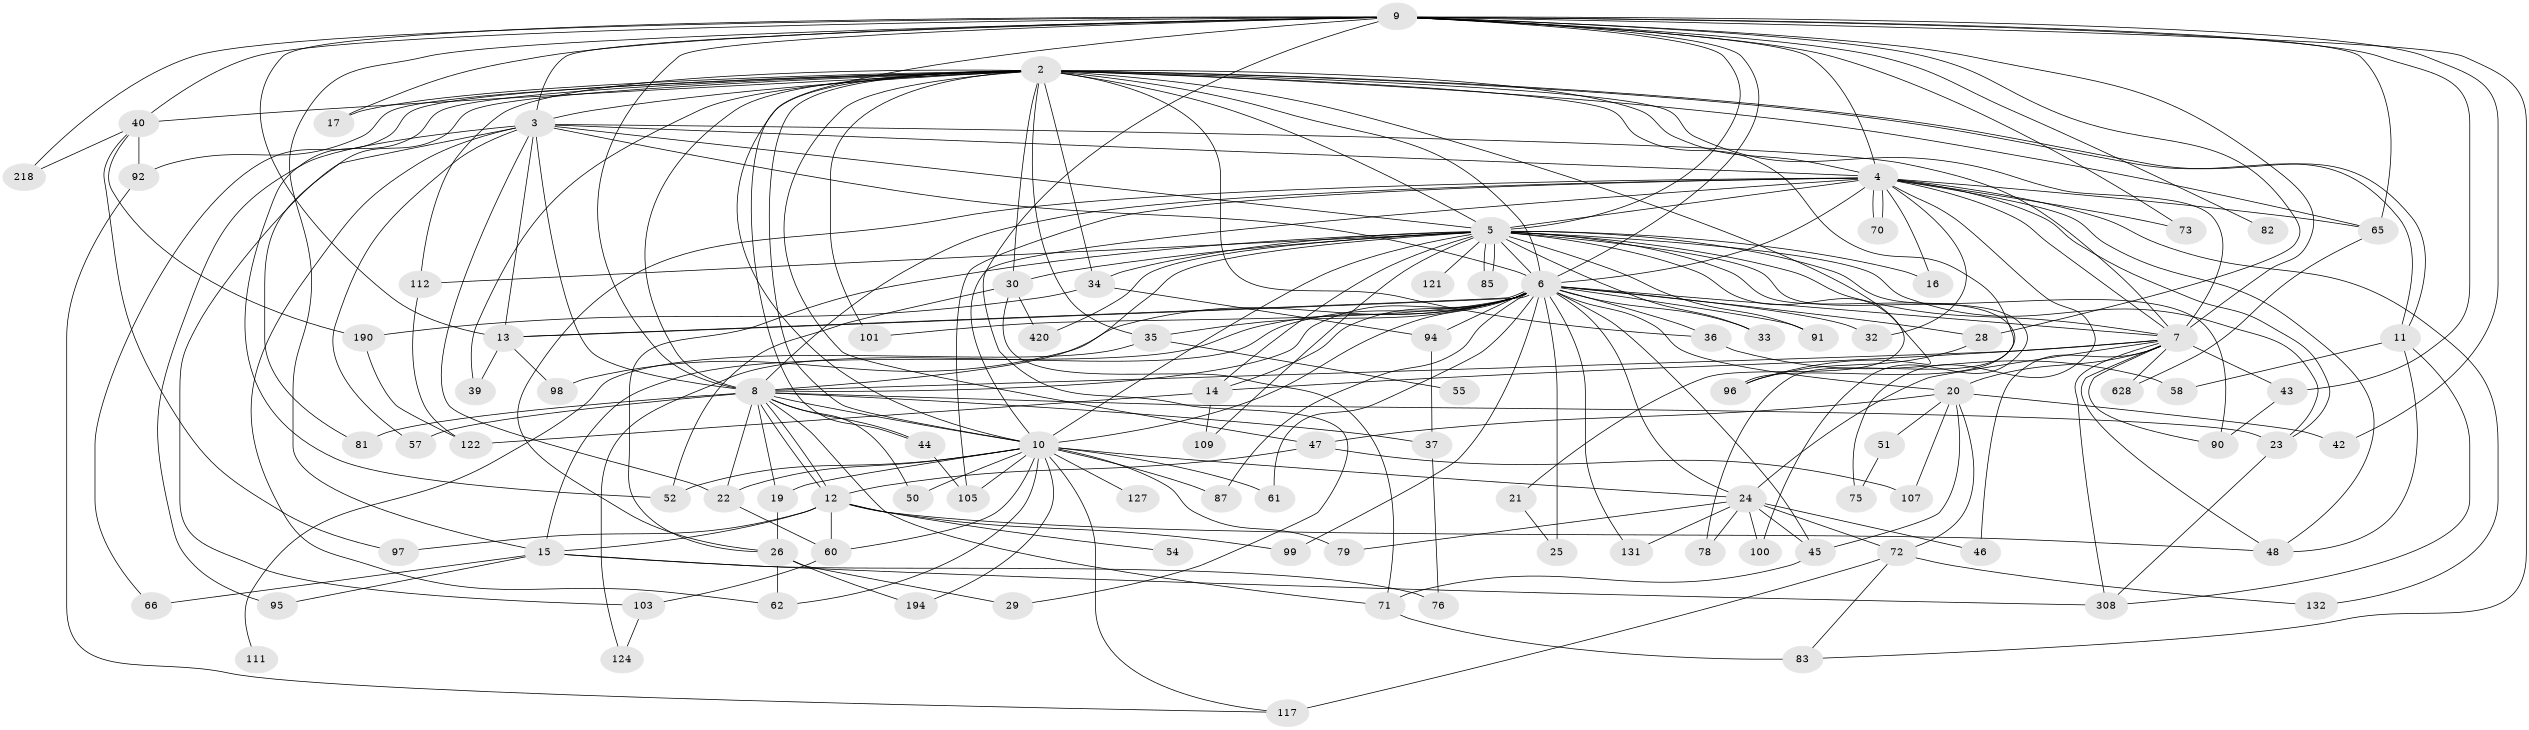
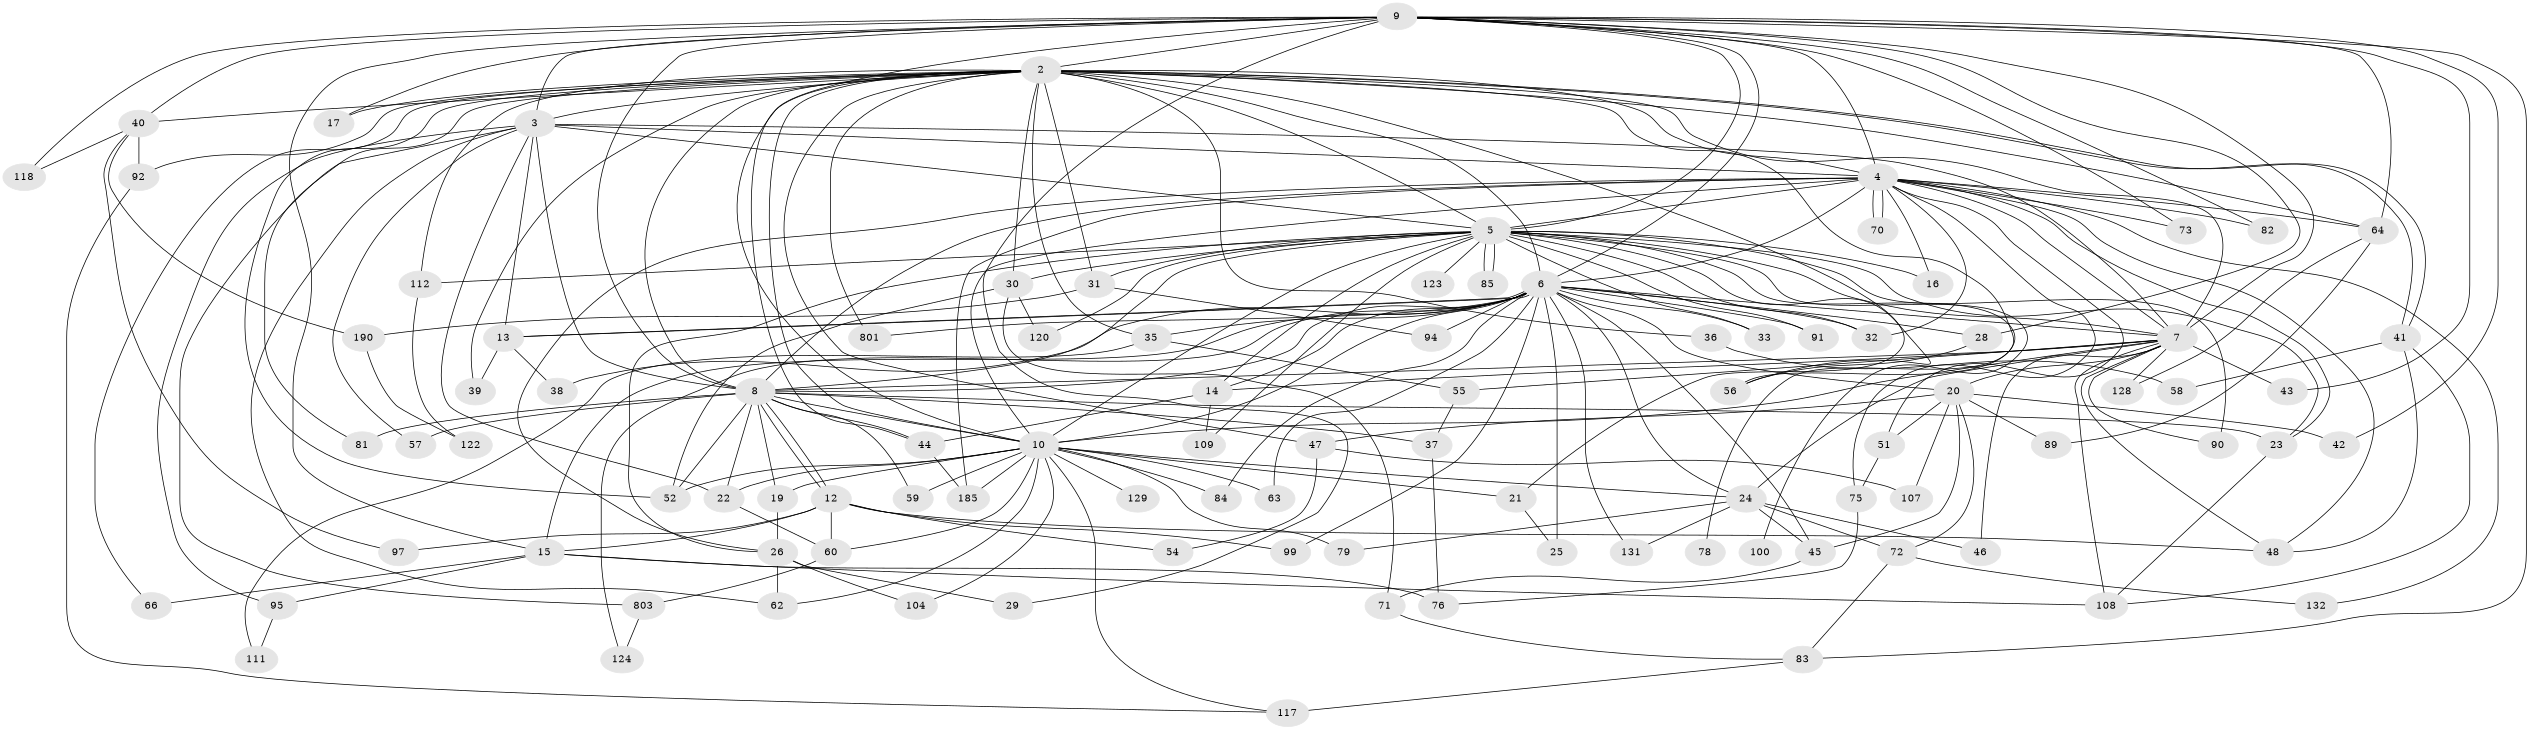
edge "9" -- "13": now "9" -- "2"
node "218": label "218" -> "118"
edge "4" -- "82": added
edge "3" -- "6": removed
node "65": label "65" -> "64"
edge "5" -- "6": now "5" -- "32"
node "34": label "34" -> "31"
node "121": label "121" -> "123"
edge "6" -- "36": removed
node "101": label "101" -> "801"
node "420": label "420" -> "120"
edge "4" -- "51": added
node "11": label "11" -> "41"
edge "7" -- "55": added
node "98": label "98" -> "38"
edge "94" -- "37": now "55" -- "37"
node "96": label "96" -> "56"
node "628": label "628" -> "128"
edge "7" -- "10": added
edge "43" -- "90": removed
edge "14" -- "122": now "14" -- "44"
node "89": added
edge "47" -- "12": now "47" -- "54"
edge "10" -- "21": added
node "50": label "50" -> "59"
node "105": label "105" -> "185"
node "127": label "127" -> "129"
node "87": label "87" -> "84"
node "61": label "61" -> "63"
edge "24" -- "78": removed
edge "24" -- "100": removed
edge "8" -- "71": now "8" -- "52"
edge "75" -- "76": added
node "103": label "103" -> "803"
node "194": label "194" -> "104"
node "308": label "308" -> "108"
edge "95" -- "111": added
edge "72" -- "117": now "83" -- "117"
